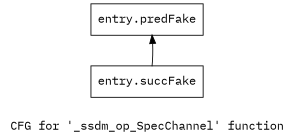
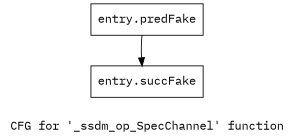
edge "entry.succFake" -> "entry.predFake": reversed
